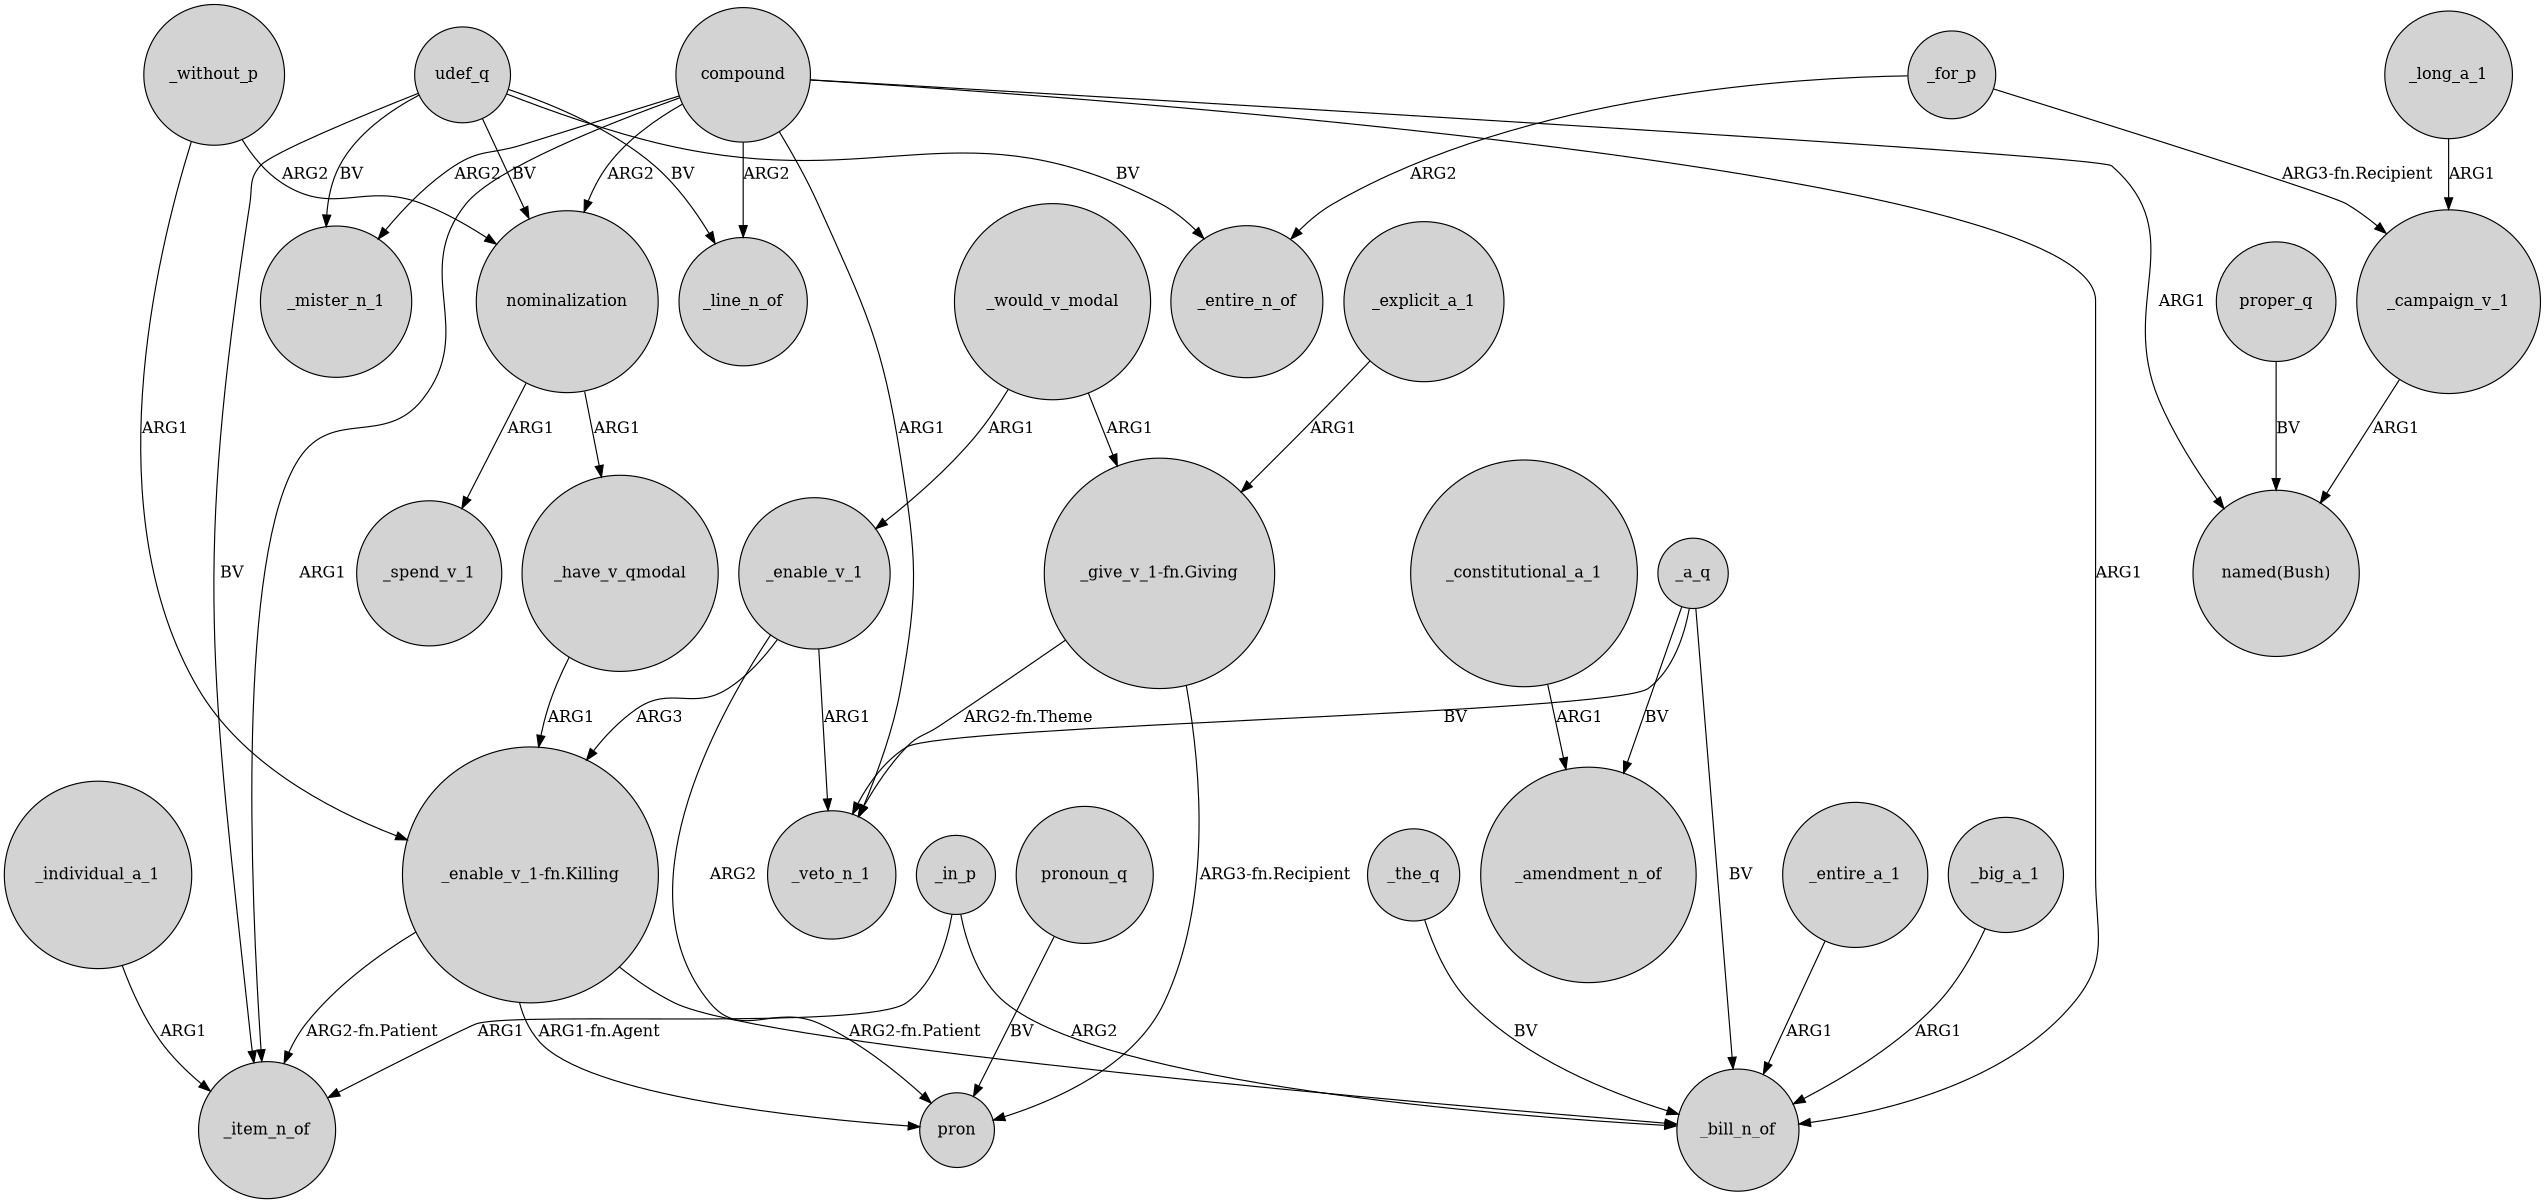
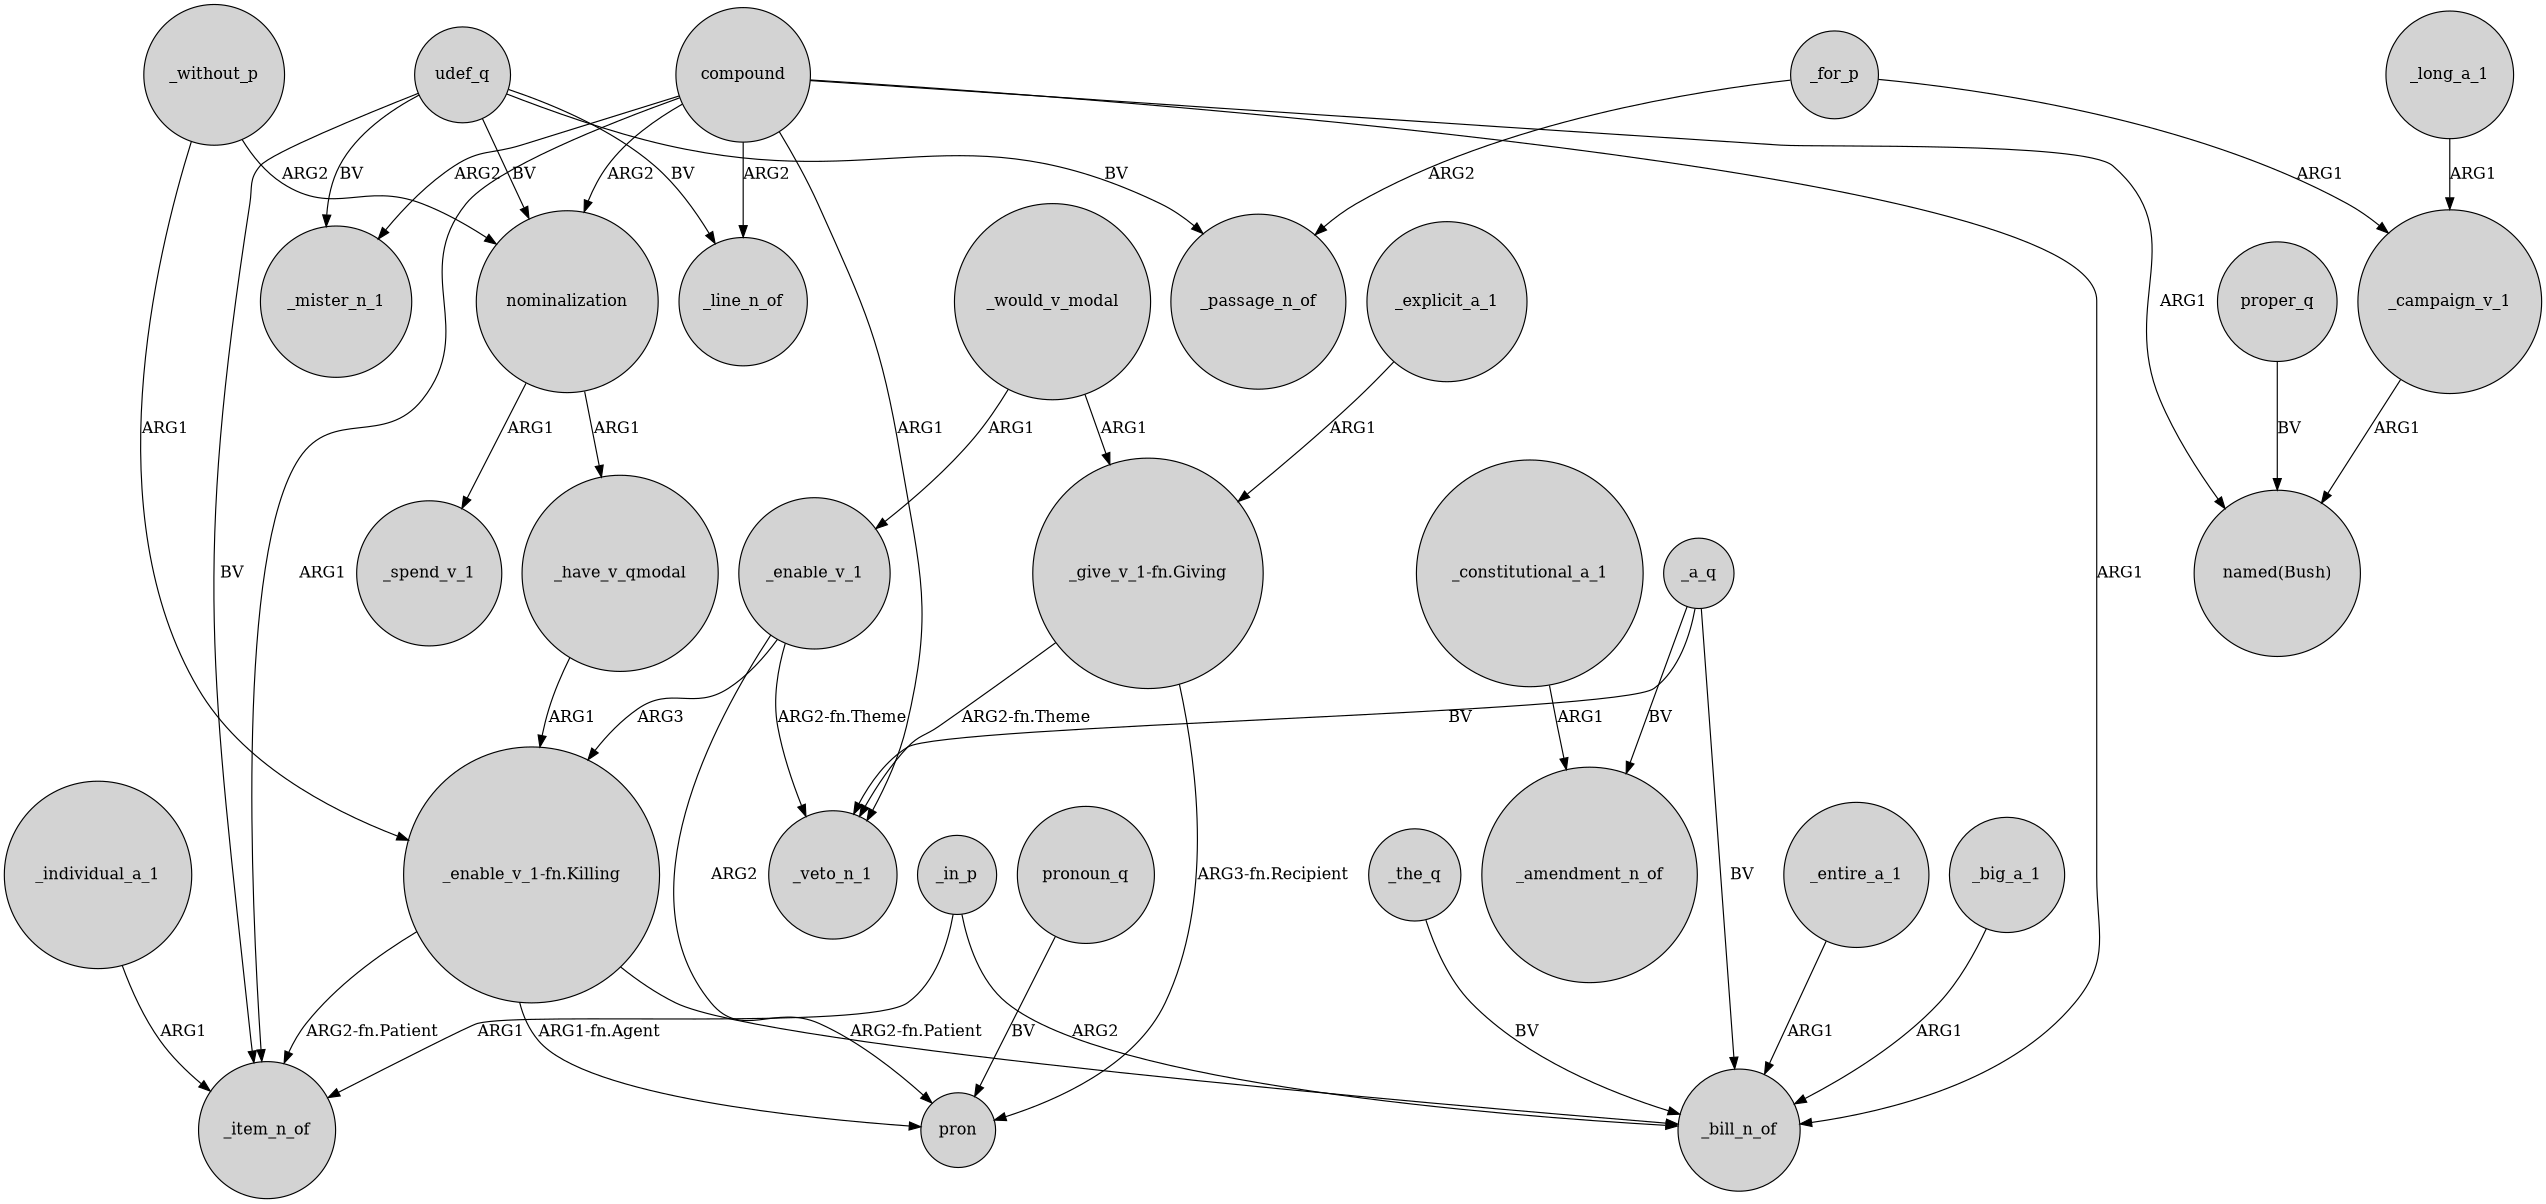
edge "_for_p" -> "_campaign_v_1": label "ARG3-fn.Recipient" -> "ARG1"
node "_entire_n_of": label "_entire_n_of" -> "_passage_n_of"
edge "_enable_v_1" -> "_veto_n_1": label "ARG1" -> "ARG2-fn.Theme"
